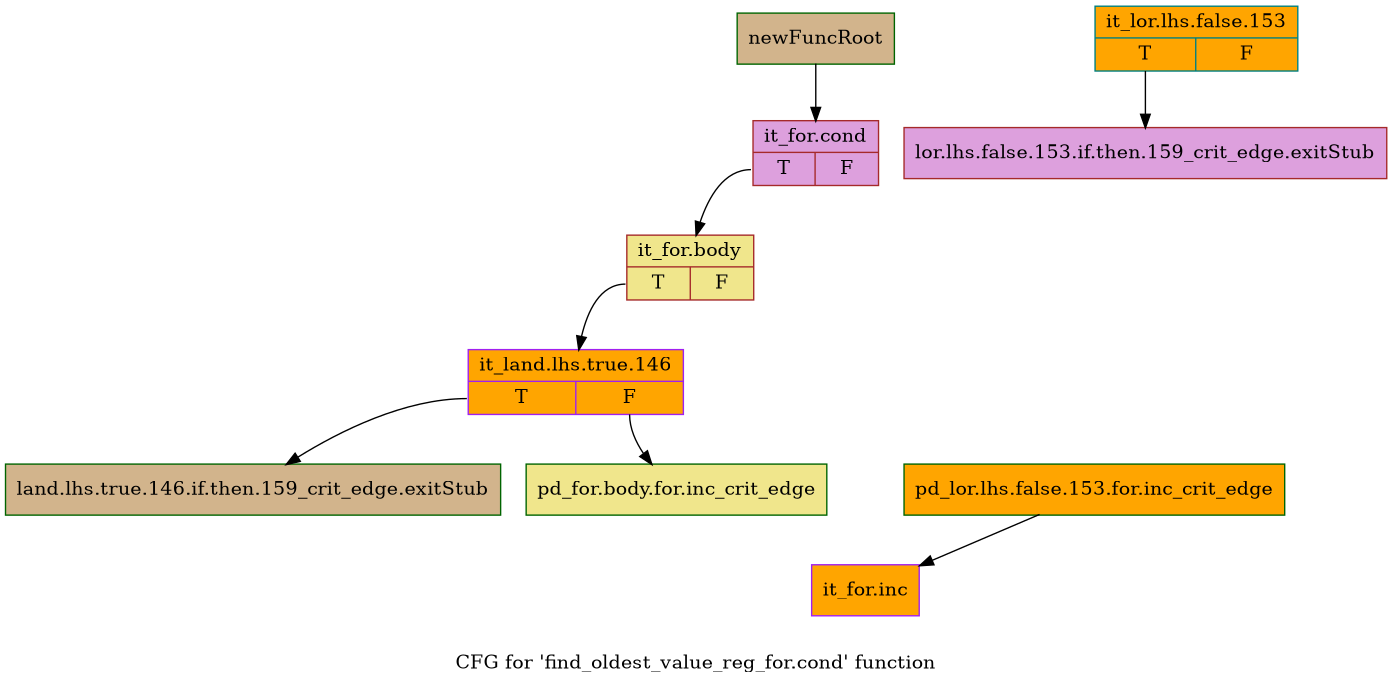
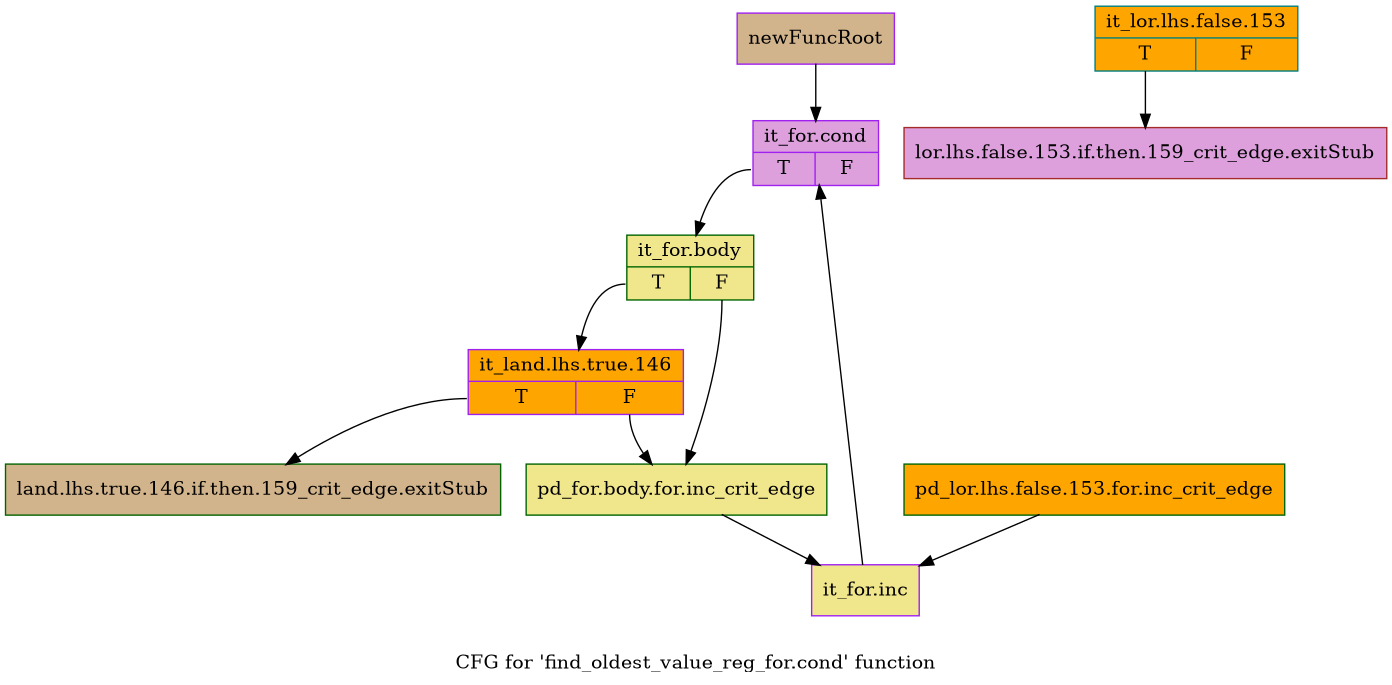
node "newFuncRoot": color darkgreen -> purple
node "it_for.cond": color brown -> purple
node "it_for.body": color brown -> darkgreen
edge "it_for.body" -> "pd_for.body.for.inc_crit_edge": added
edge "it_for.inc" -> "it_for.cond": added
edge "pd_for.body.for.inc_crit_edge" -> "it_for.inc": added
node "it_for.inc": fillcolor orange -> khaki
